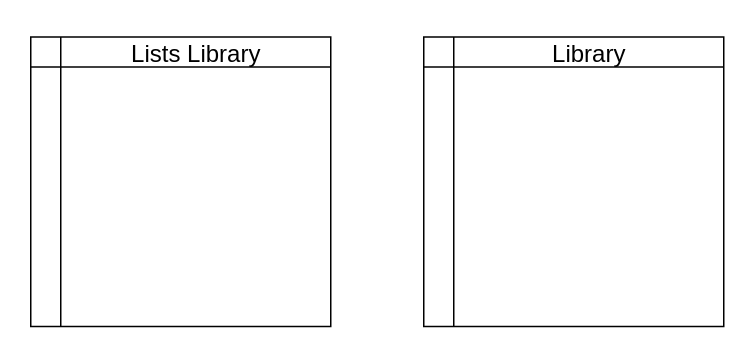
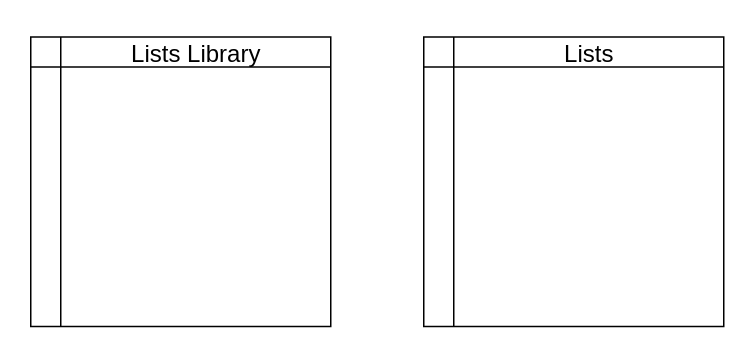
node "Library": label "Library" -> "Lists"
